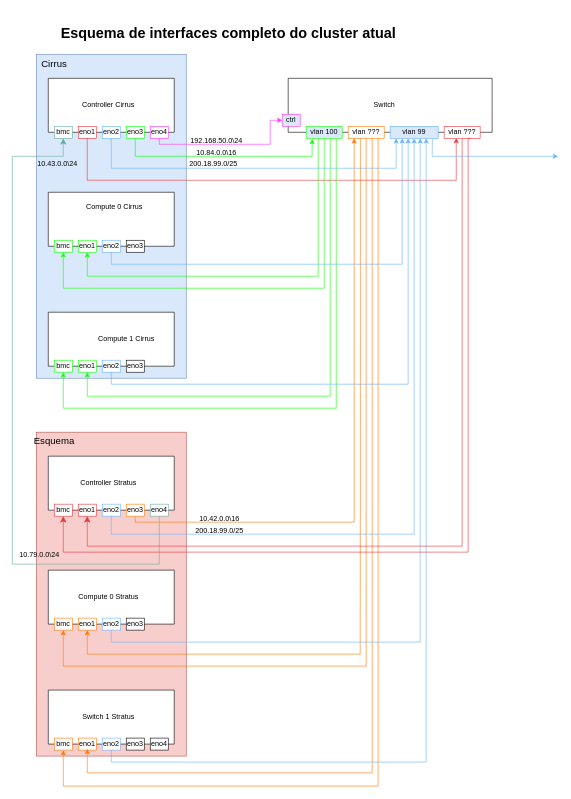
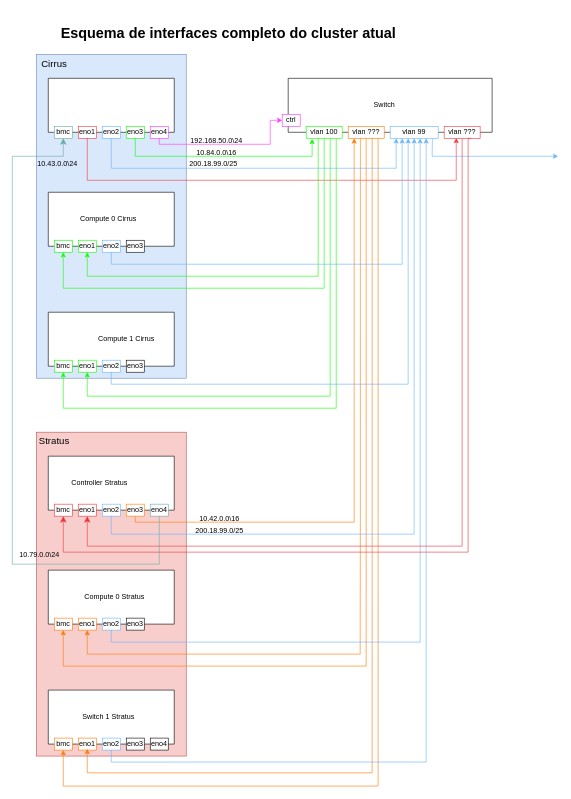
node "Controller Cirrus": removed
node "ctrl": fillcolor #dae8fc -> #ffffff
node "vlan 100": fillcolor #dae8fc -> #ffffff
node "vlan 99": fillcolor #dae8fc -> #ffffff
node "Compute 0 Cirrus": moved (114, 207) -> (108, 219)
node "Esquema": label "Esquema" -> "Stratus"
node "Controller Stratus": moved (108, 483) -> (99, 483)
node "Compute 0 Stratus": moved (108, 597) -> (114, 597)
